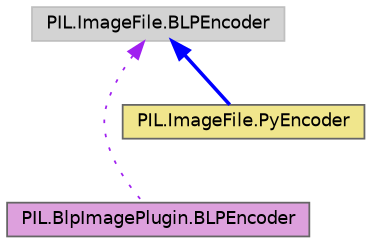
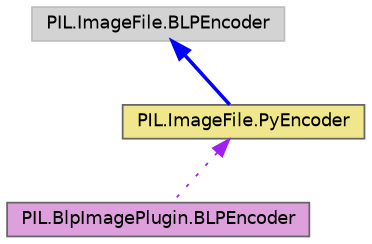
edge "PIL.BlpImagePlugin.BLPEncoder" -> "PIL.ImageFile.BLPEncoder": now "PIL.BlpImagePlugin.BLPEncoder" -> "PIL.ImageFile.PyEncoder"
